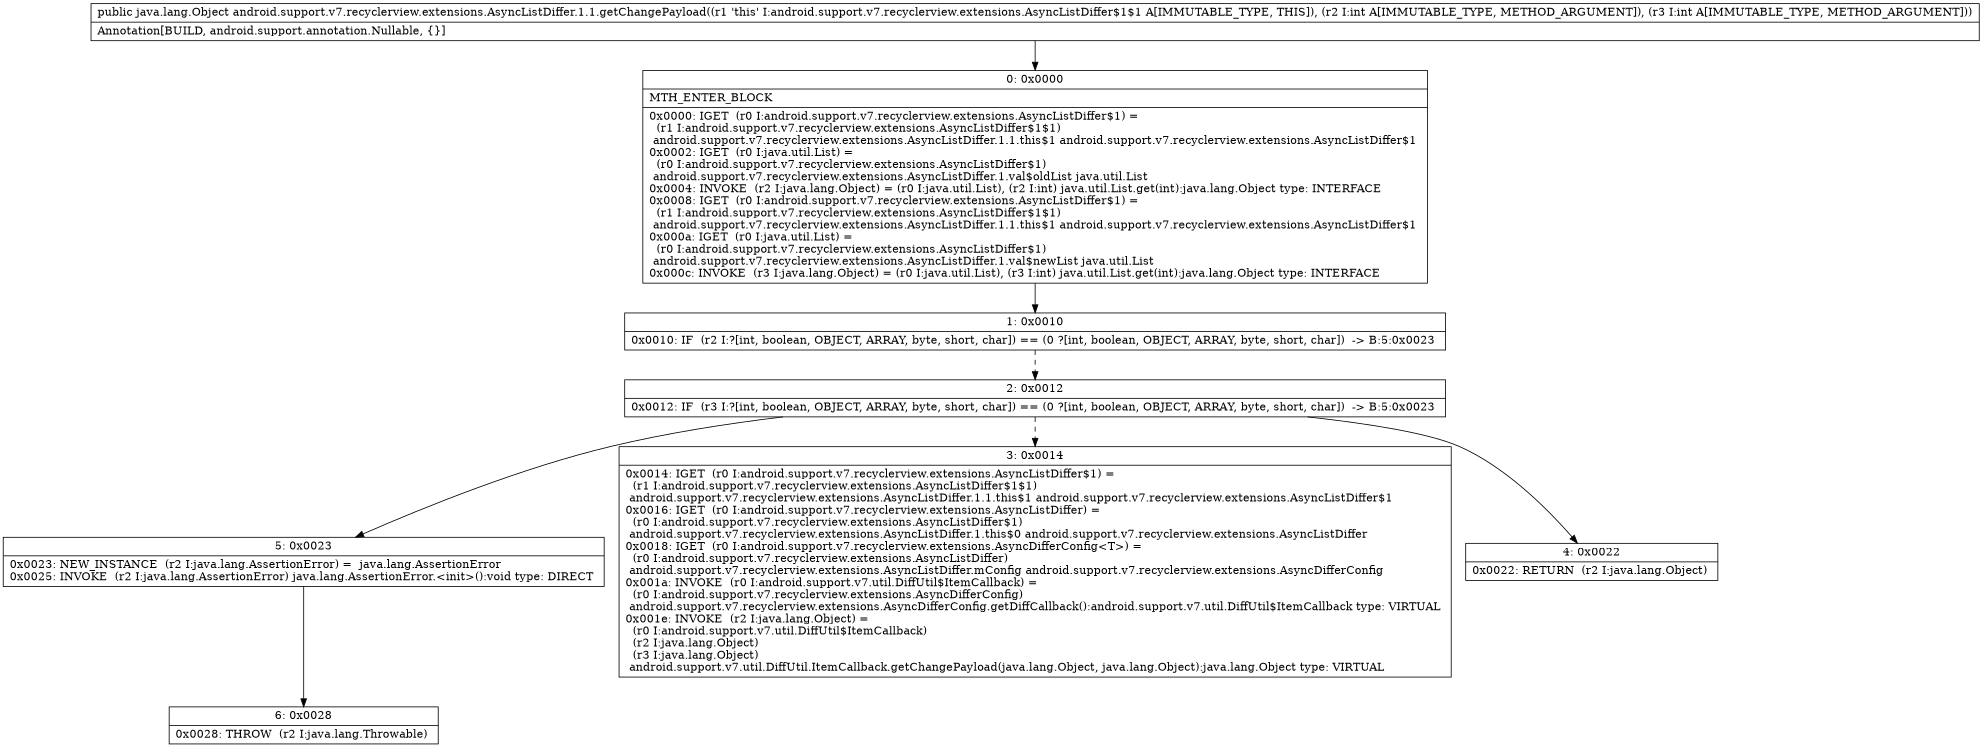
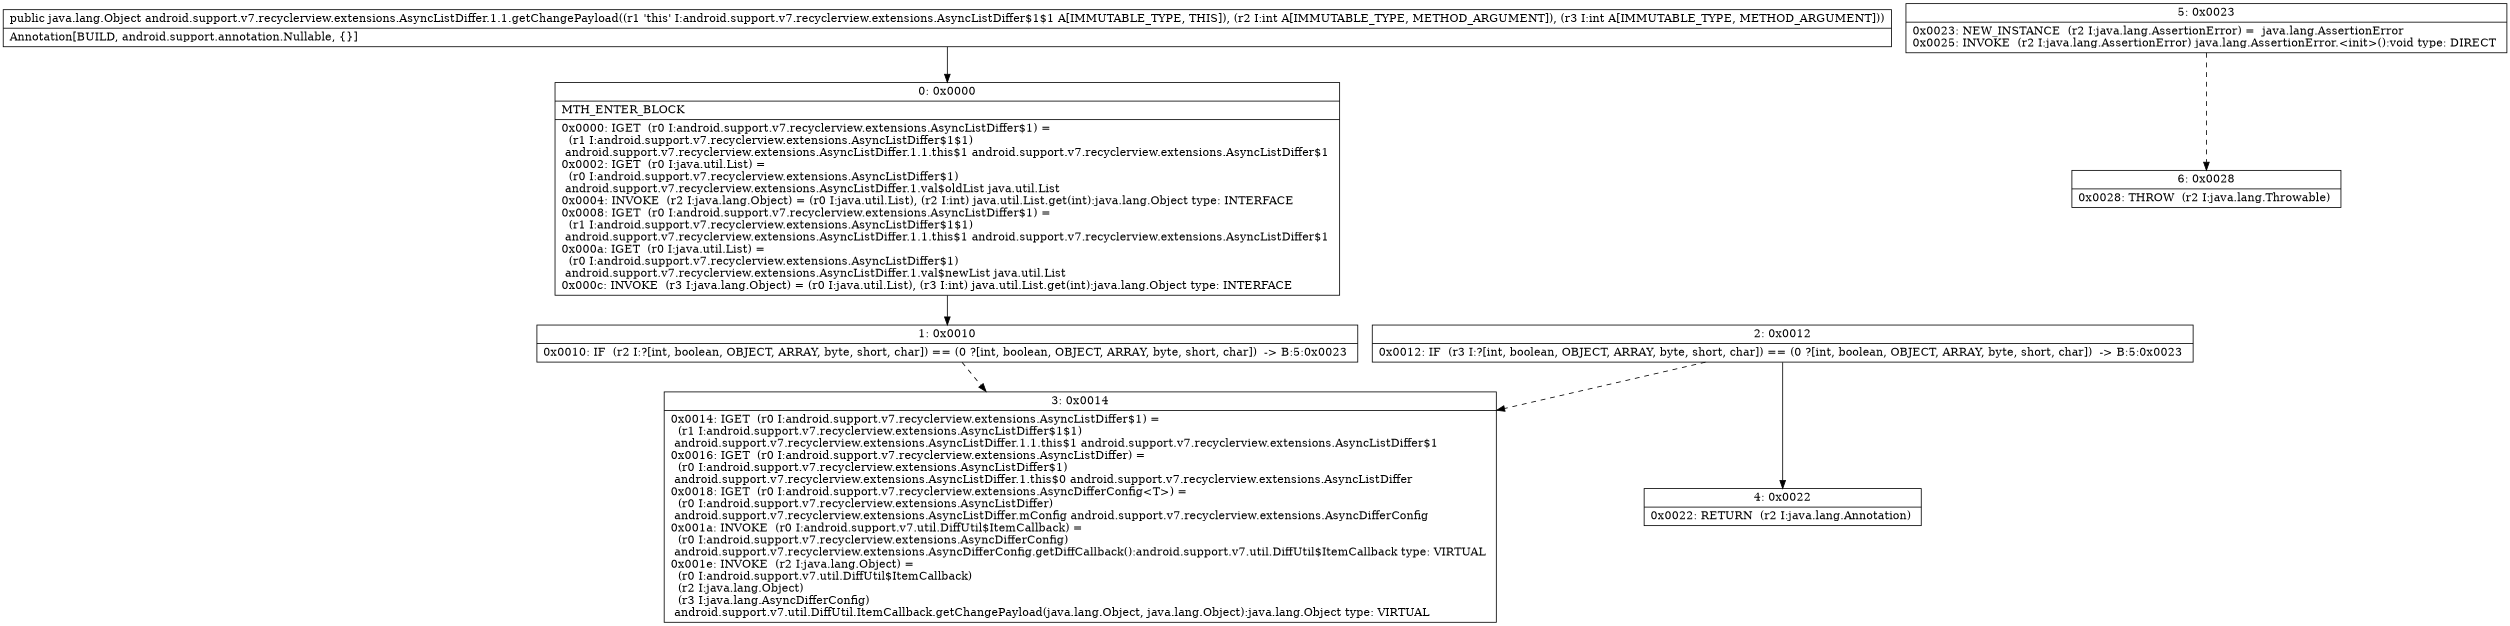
edge "1: 0x0010" -> "2: 0x0012": now "1: 0x0010" -> "3: 0x0014"
edge "2: 0x0012" -> "5: 0x0023": removed
node "4: 0x0022": text "0x0022: RETURN  (r2 I:java.lang.Object)" -> "0x0022: RETURN  (r2 I:java.lang.Annotation)"
edge "5: 0x0023" -> "6: 0x0028": style solid -> dashed
node "3: 0x0014": text "(r3 I:java.lang.Object)" -> "(r3 I:java.lang.AsyncDifferConfig)"
